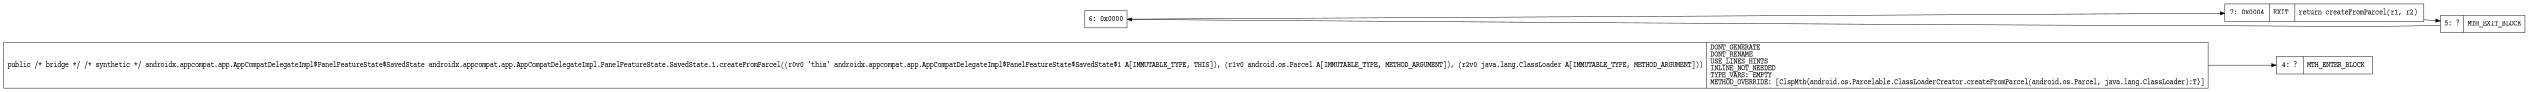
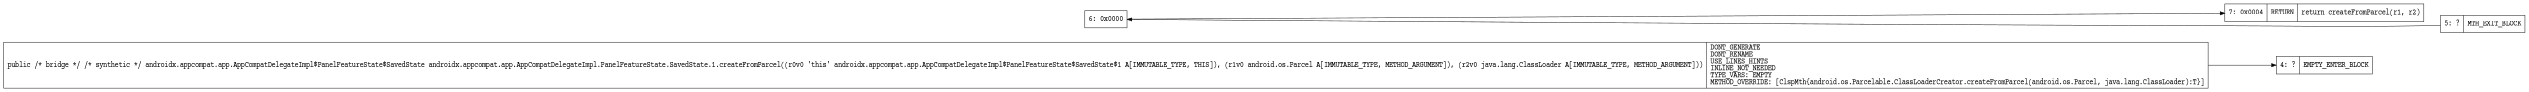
node "7: 0x0004": text "EXIT" -> "RETURN"
edge "7: 0x0004" -> "5: ?": removed
node "4: ?": text "MTH_ENTER_BLOCK" -> "EMPTY_ENTER_BLOCK"
